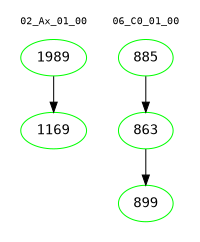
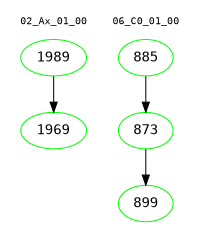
node "1169": label "1169" -> "1969"
node "863": label "863" -> "873"
